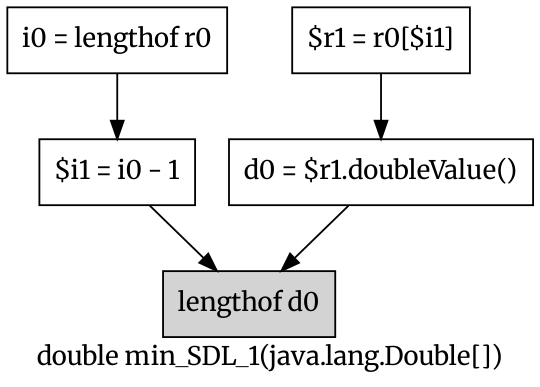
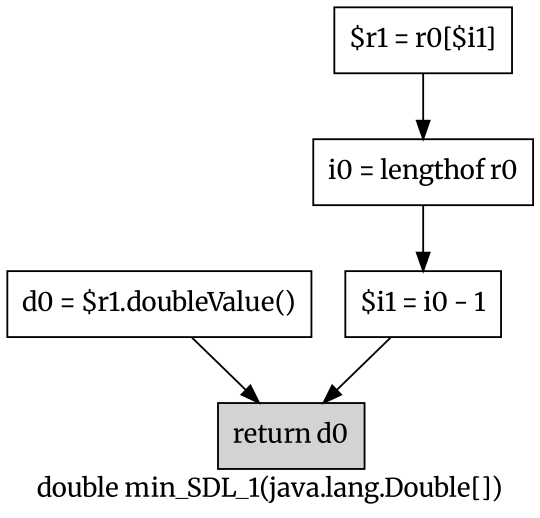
edge "$r1 = r0[$i1]" -> "d0 = $r1.doubleValue()": now "$r1 = r0[$i1]" -> "i0 = lengthof r0"
node "lengthof d0": label "lengthof d0" -> "return d0"
